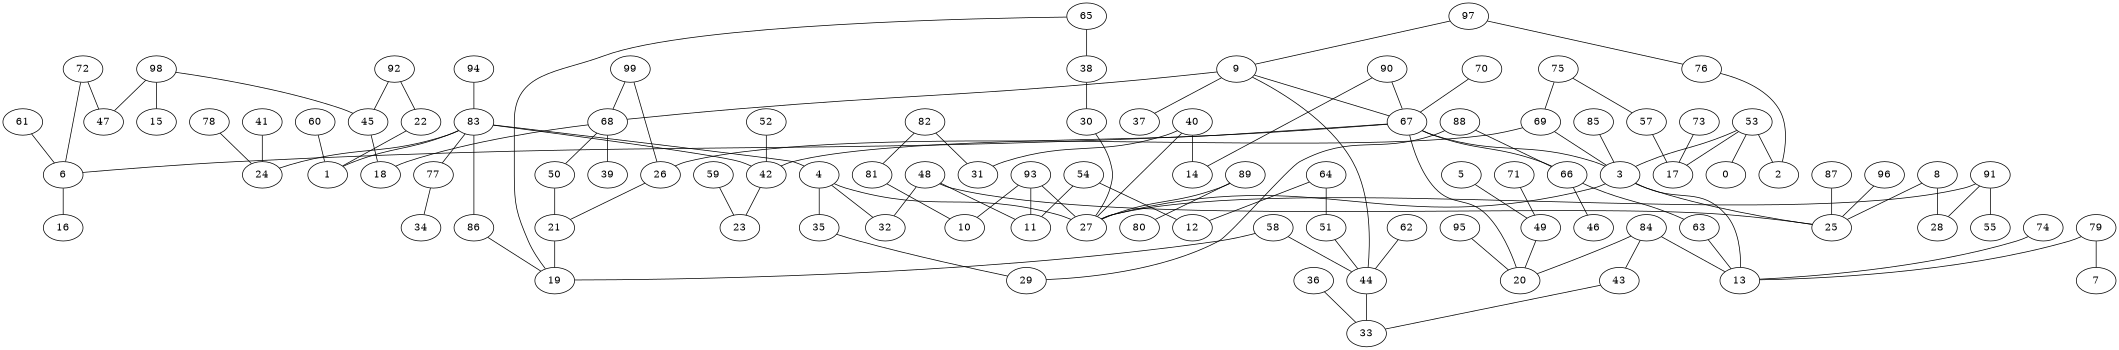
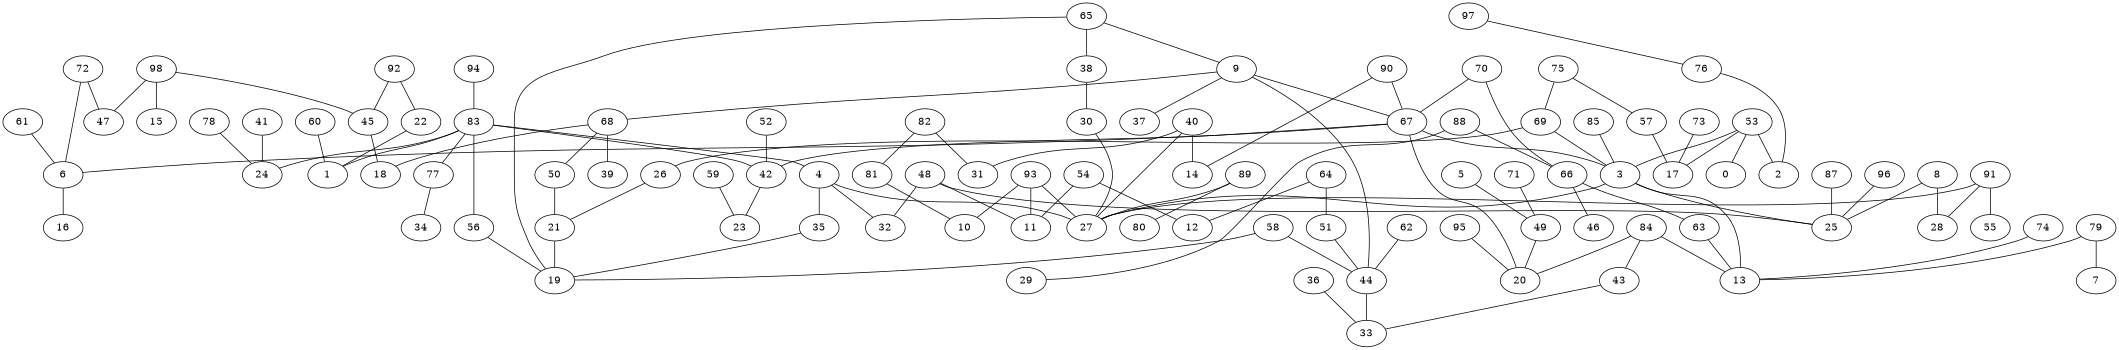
edge "97" -- "9": now "65" -- "9"
node "99": removed
edge "67" -- "66": now "70" -- "66"
node "86": label "86" -> "56"
edge "35" -- "29": now "35" -- "19"
